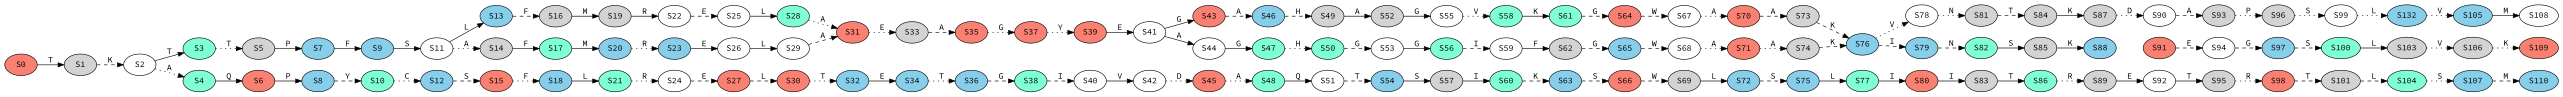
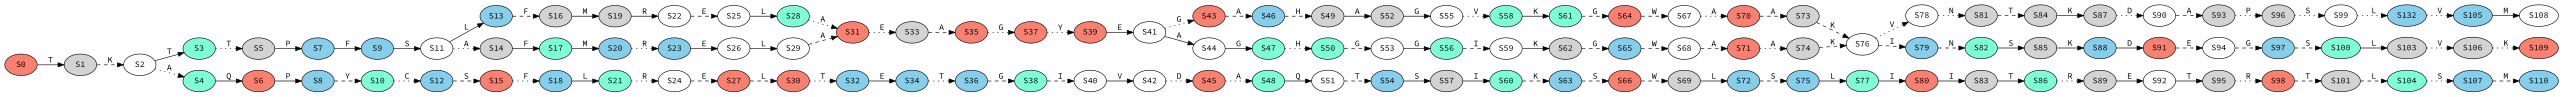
edge "S41" -> "S43": style solid -> dotted
edge "S59" -> "S62": label "F" -> "K"
node "S76": fillcolor skyblue -> white
edge "S88" -> "S91": added, label "D"
edge "S68" -> "S71": style dotted -> dashed
